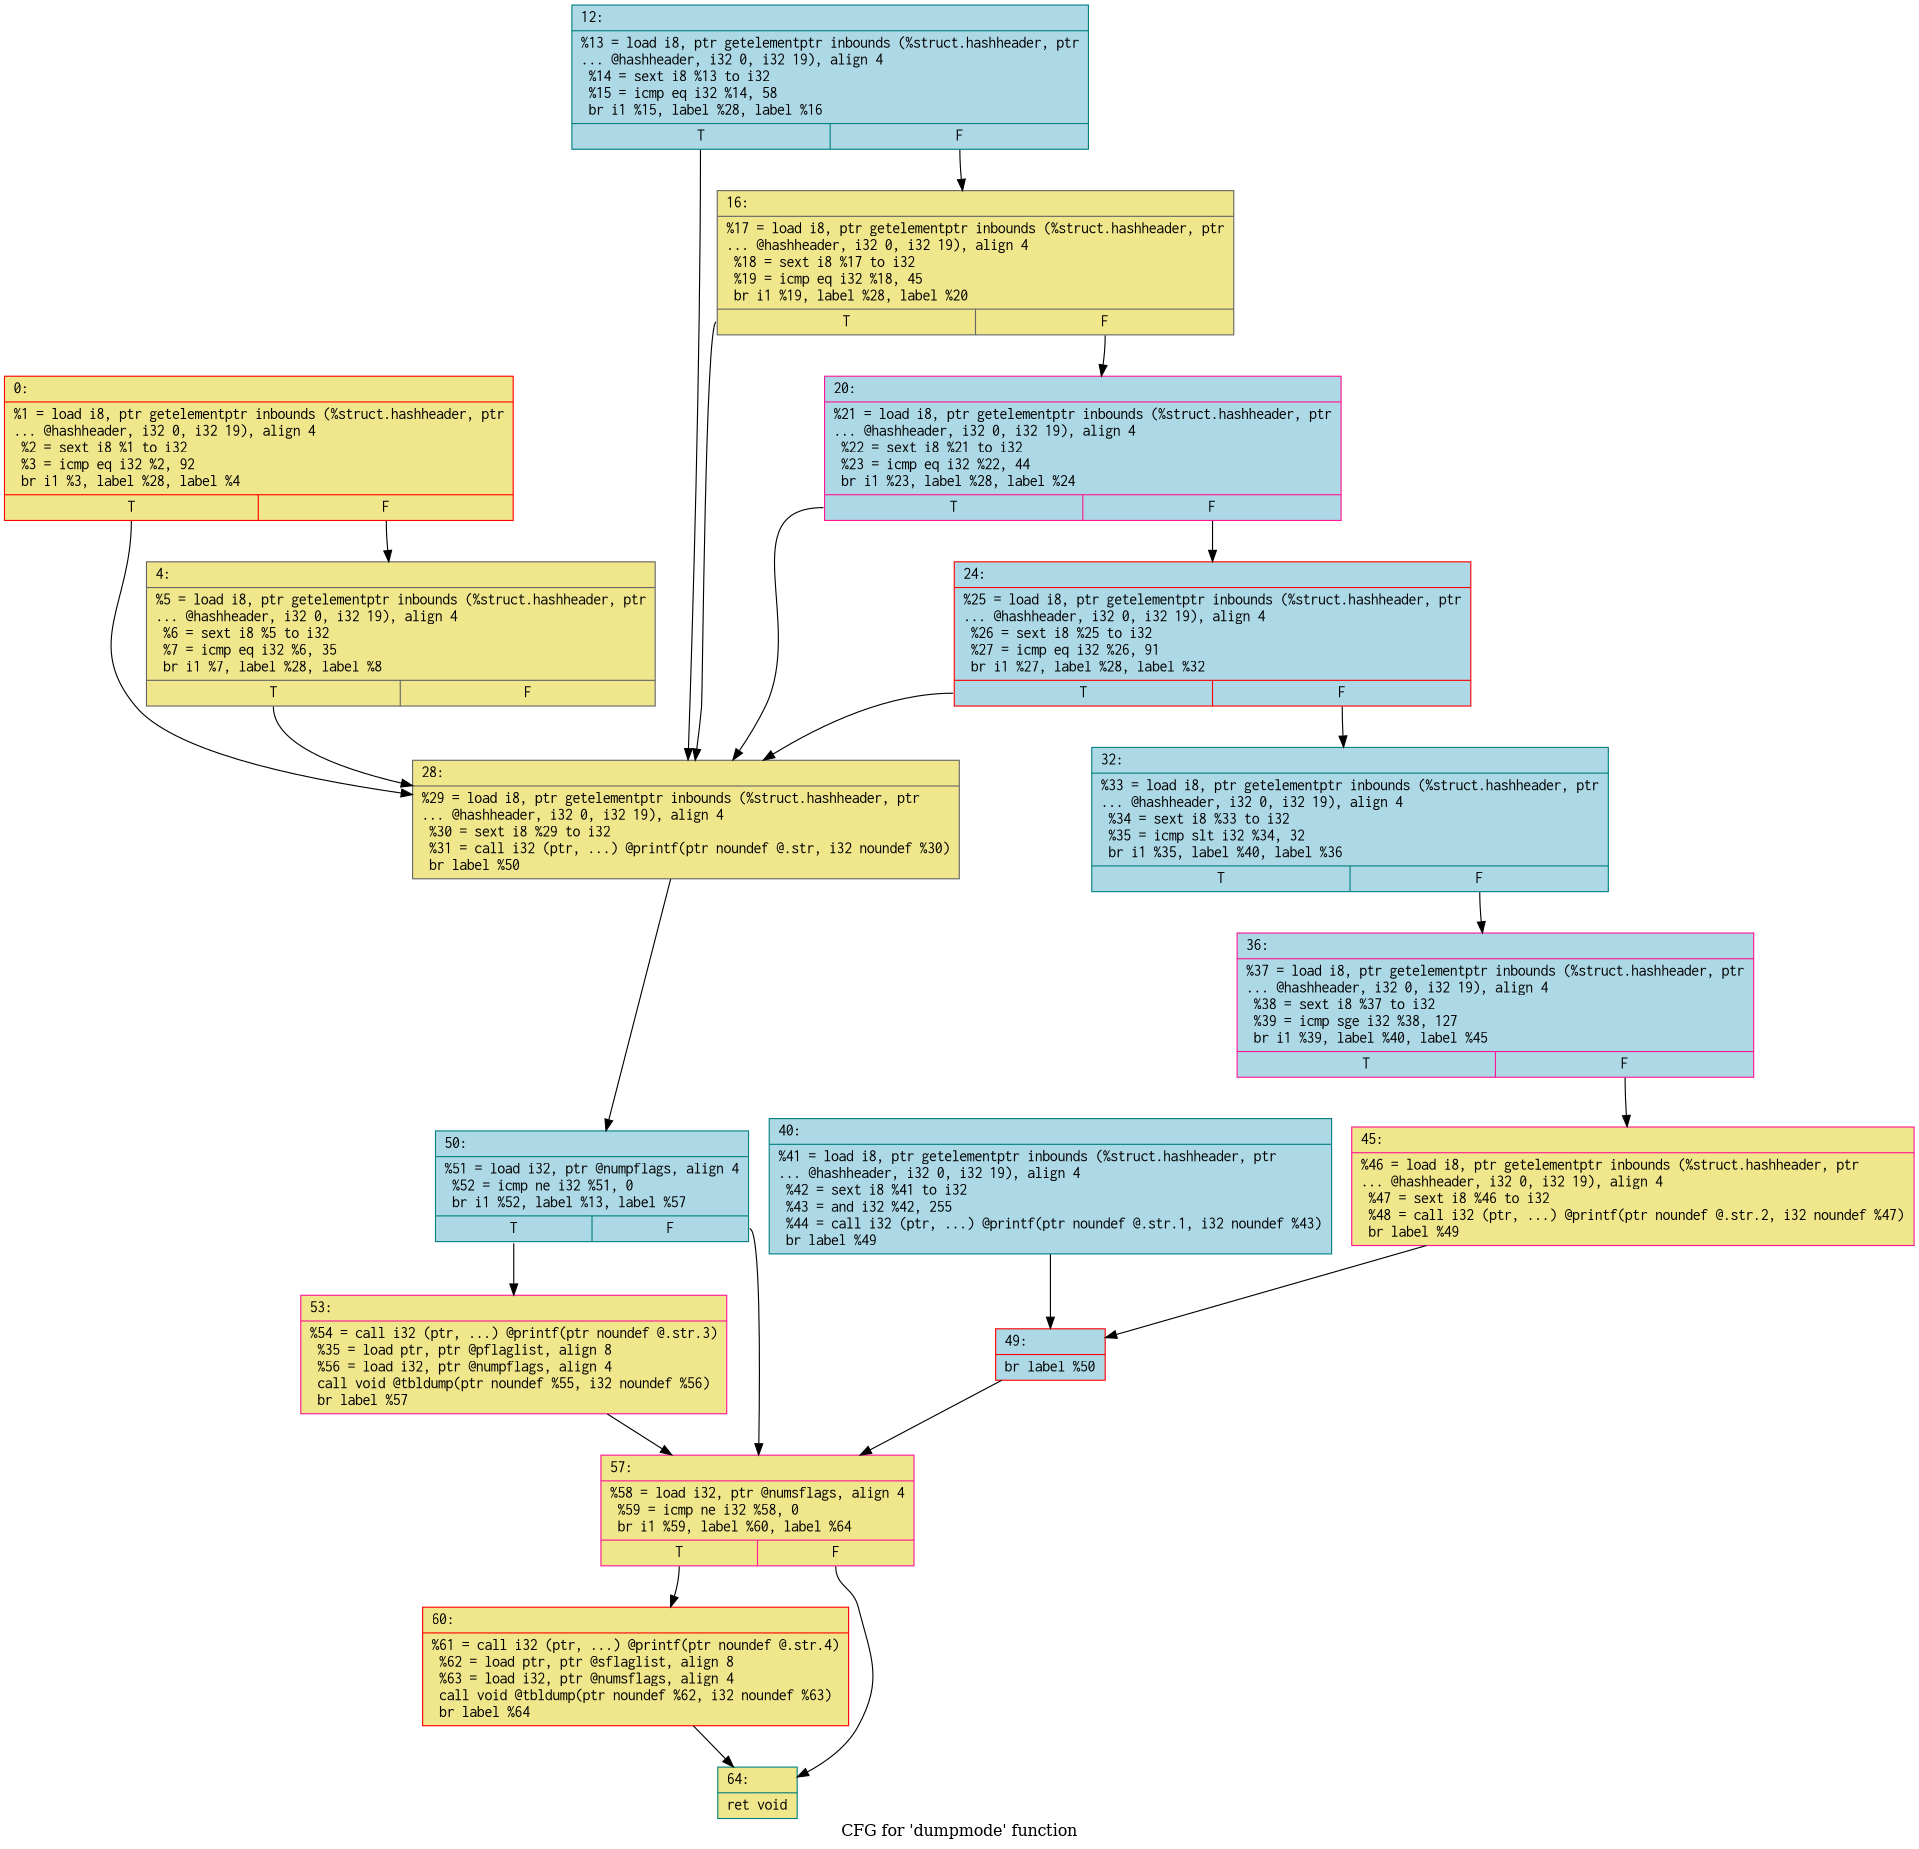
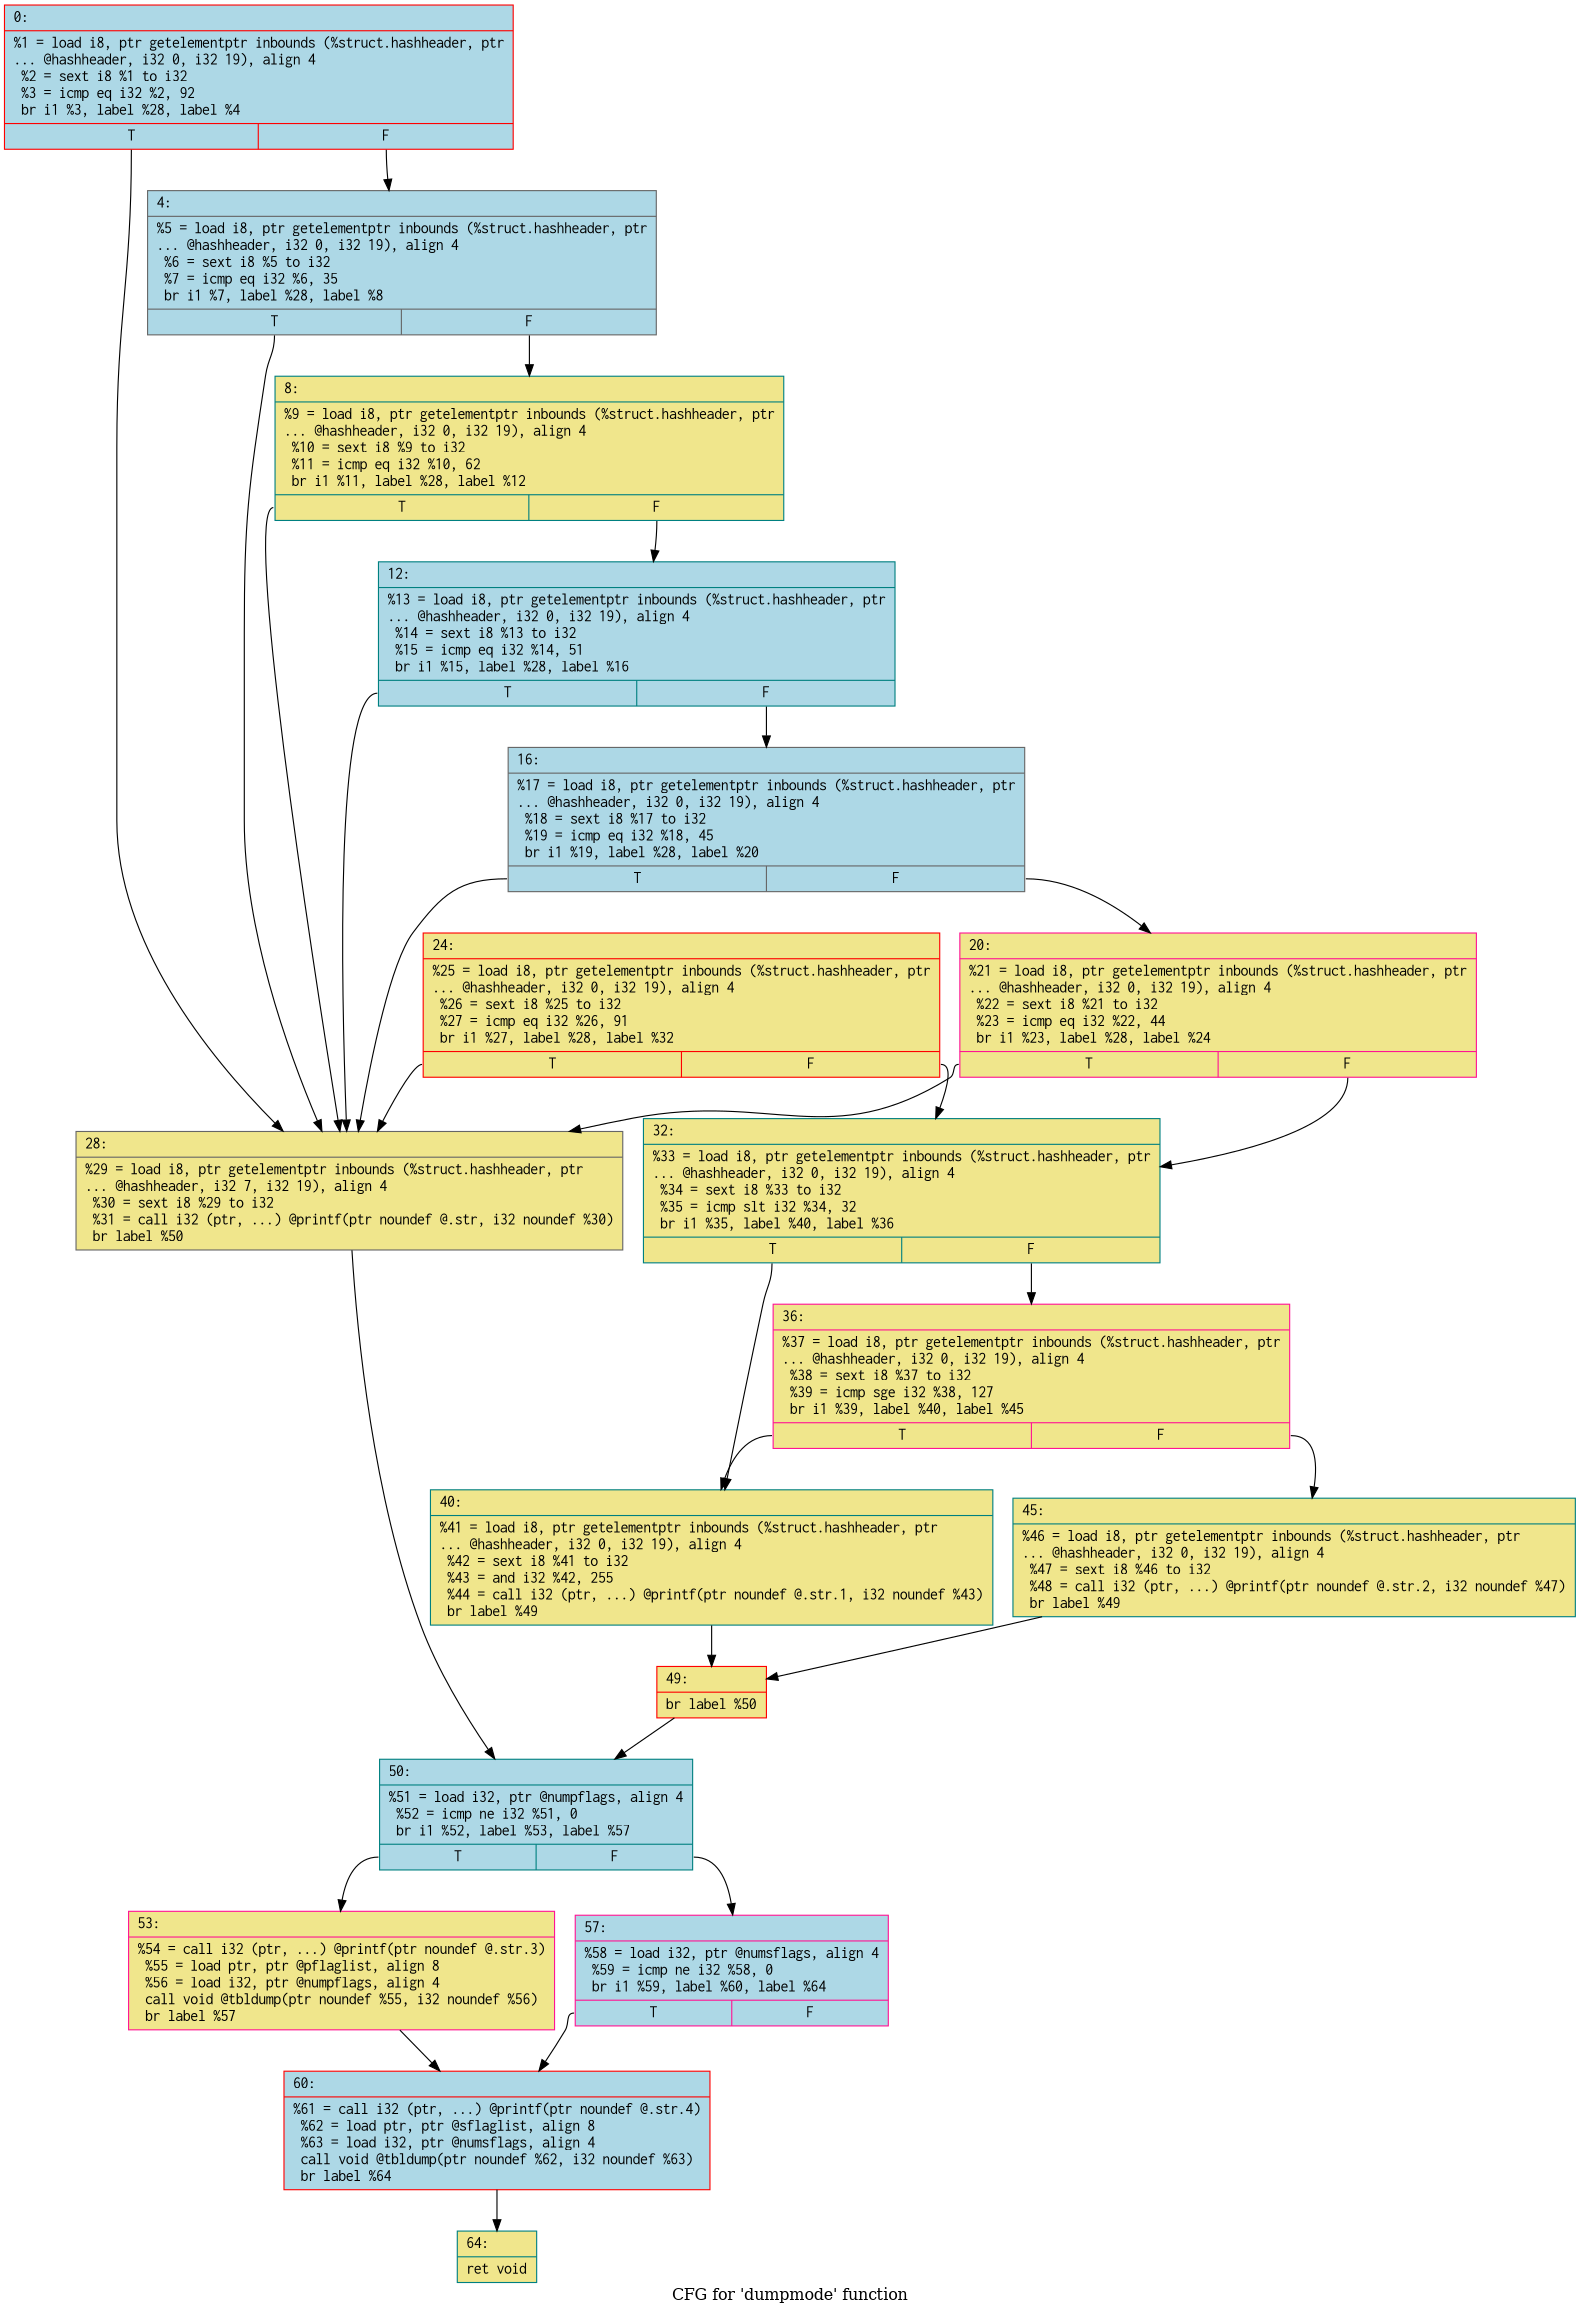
node "12:": text "%15 = icmp eq i32 %14, 58" -> "%15 = icmp eq i32 %14, 51"
node "16:": fillcolor khaki -> lightblue
node "0:": fillcolor khaki -> lightblue
node "8:": added
node "20:": fillcolor lightblue -> khaki
edge "20:" -> "24:": now "20:" -> "32:"
node "4:": fillcolor khaki -> lightblue
node "24:": fillcolor lightblue -> khaki
node "28:": text "... @hashheader, i32 0, i32 19), align 4" -> "... @hashheader, i32 7, i32 19), align 4"
node "32:": fillcolor lightblue -> khaki
node "36:": fillcolor lightblue -> khaki
node "40:": fillcolor lightblue -> khaki
node "45:": color deeppink -> teal
node "50:": text "br i1 %52, label %13, label %57" -> "br i1 %52, label %53, label %57"
node "53:": text "%35 = load ptr, ptr @pflaglist, align 8" -> "%55 = load ptr, ptr @pflaglist, align 8"
node "49:": fillcolor lightblue -> khaki
edge "32:" -> "40:": added
edge "49:" -> "57:": now "49:" -> "50:"
edge "53:" -> "57:": now "53:" -> "60:"
edge "36:" -> "40:": added
node "57:": fillcolor khaki -> lightblue
node "60:": fillcolor khaki -> lightblue
edge "57:" -> "64:": removed
